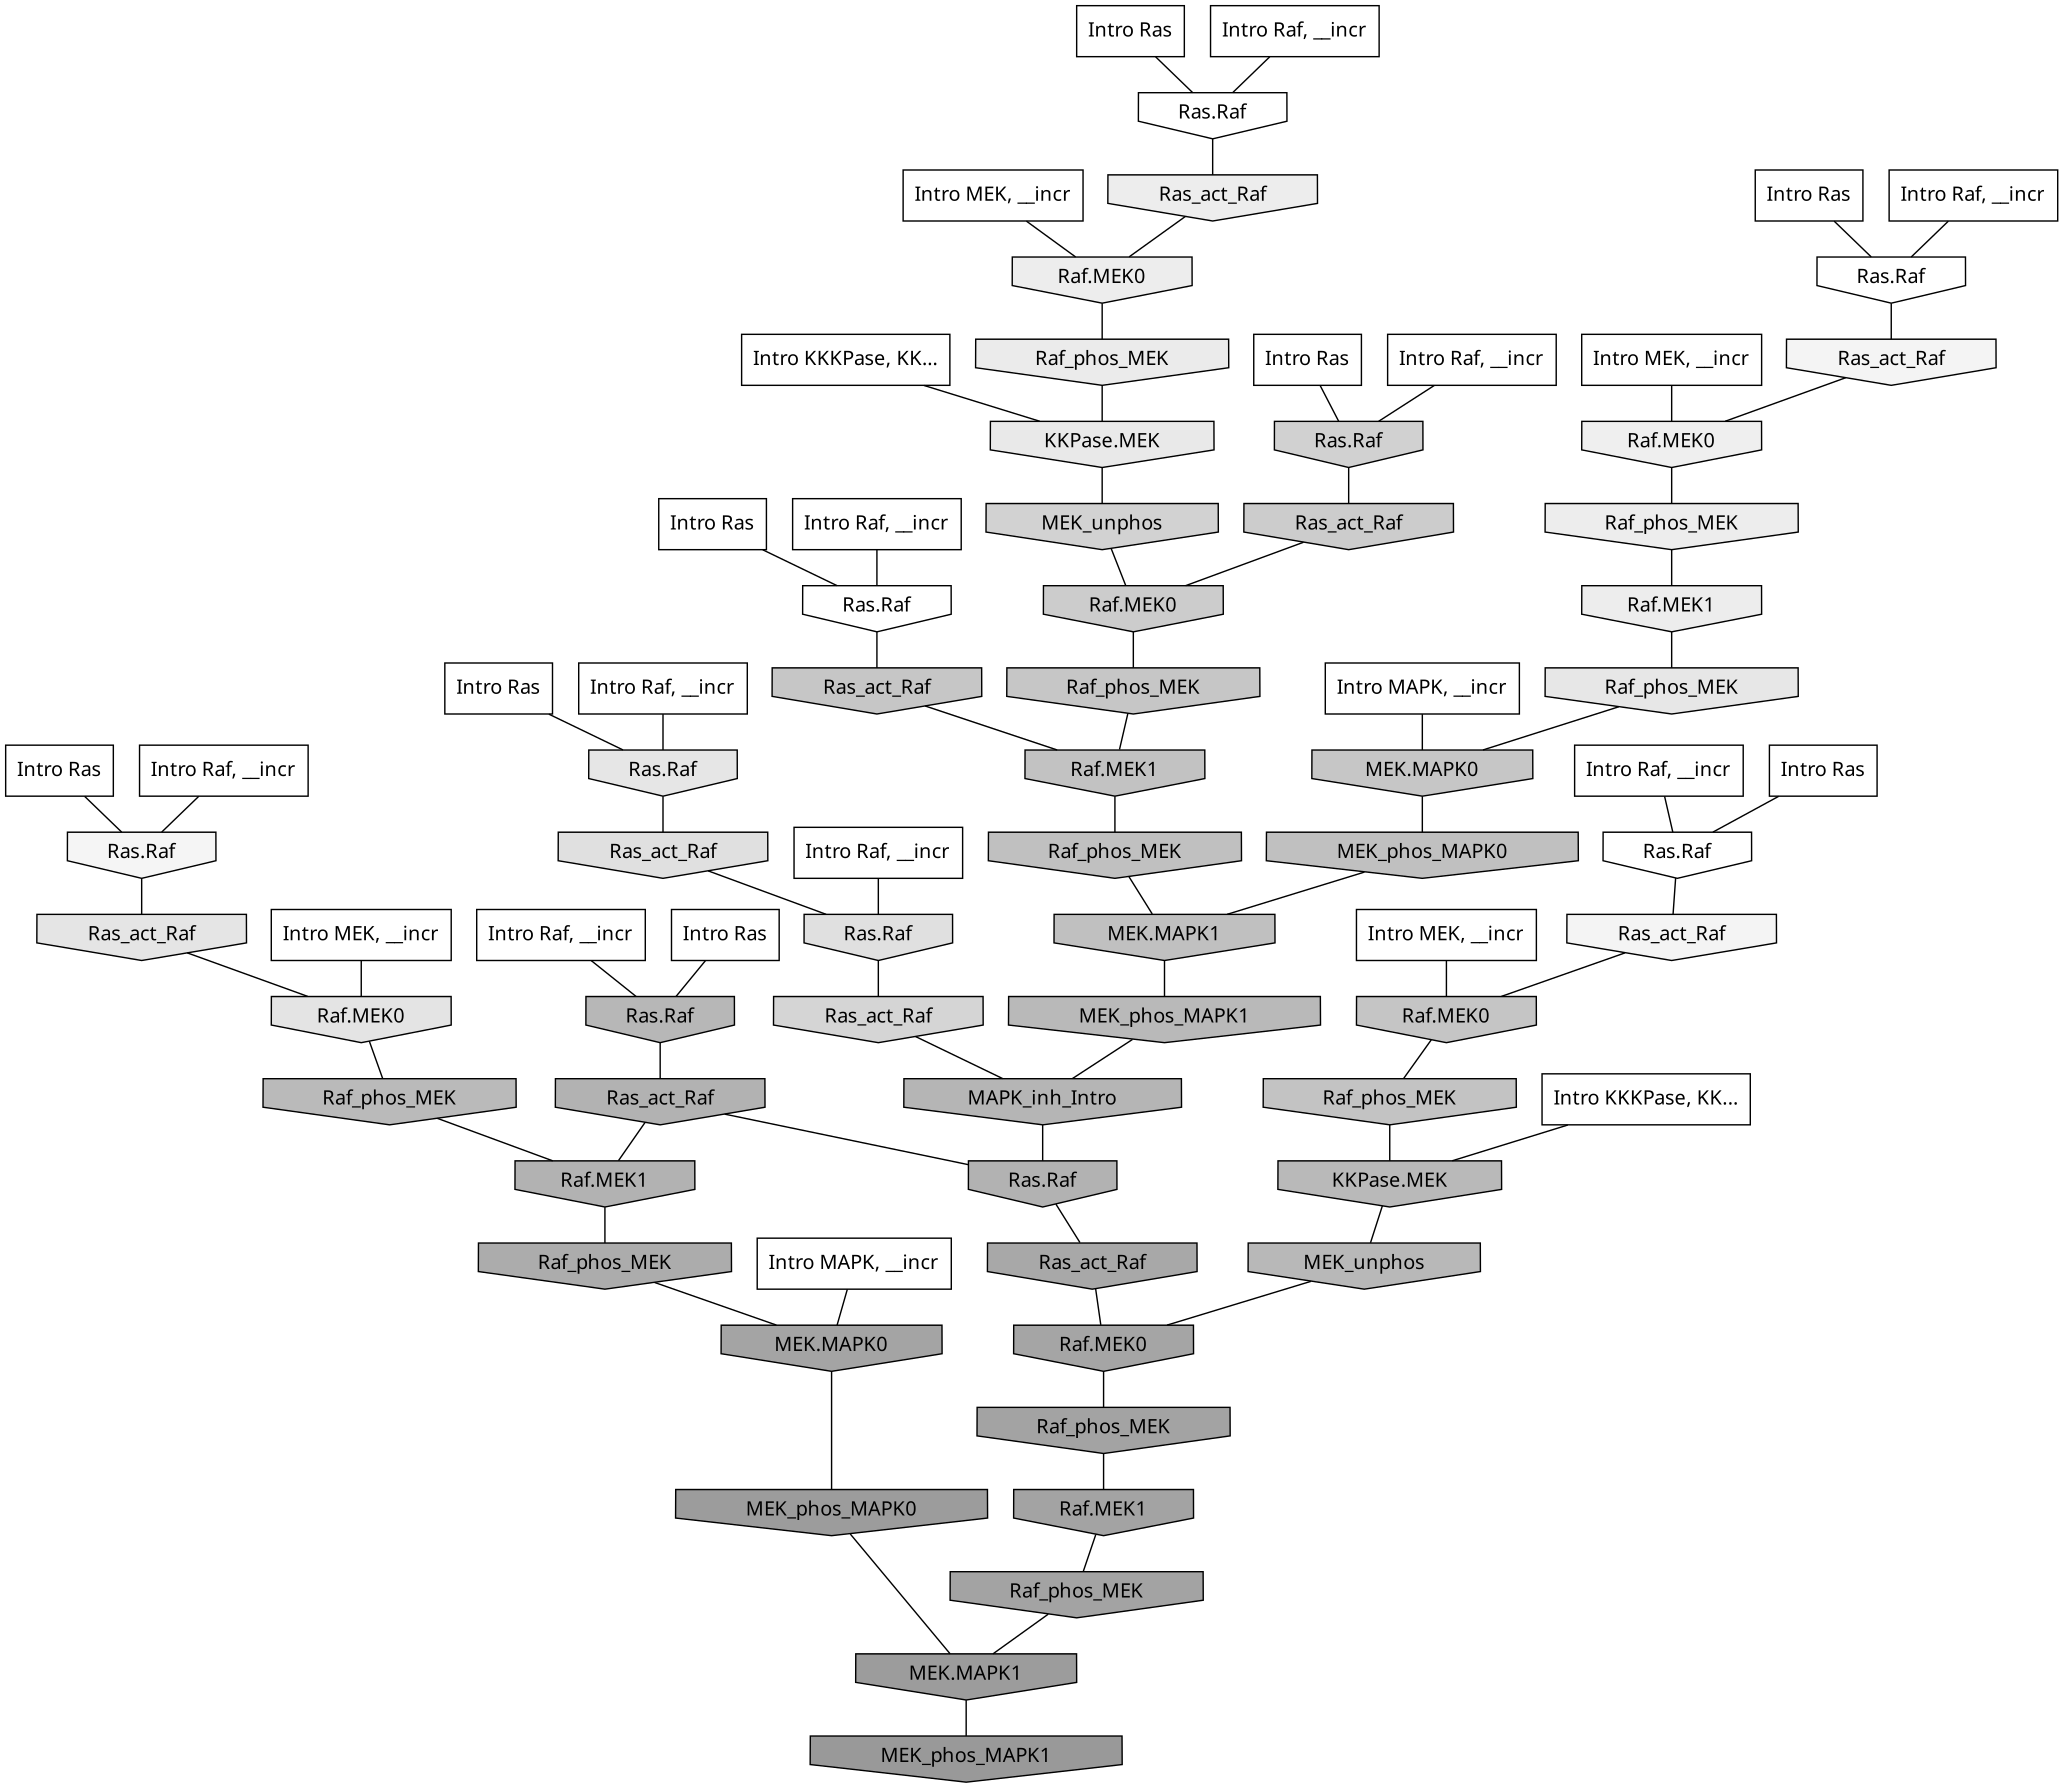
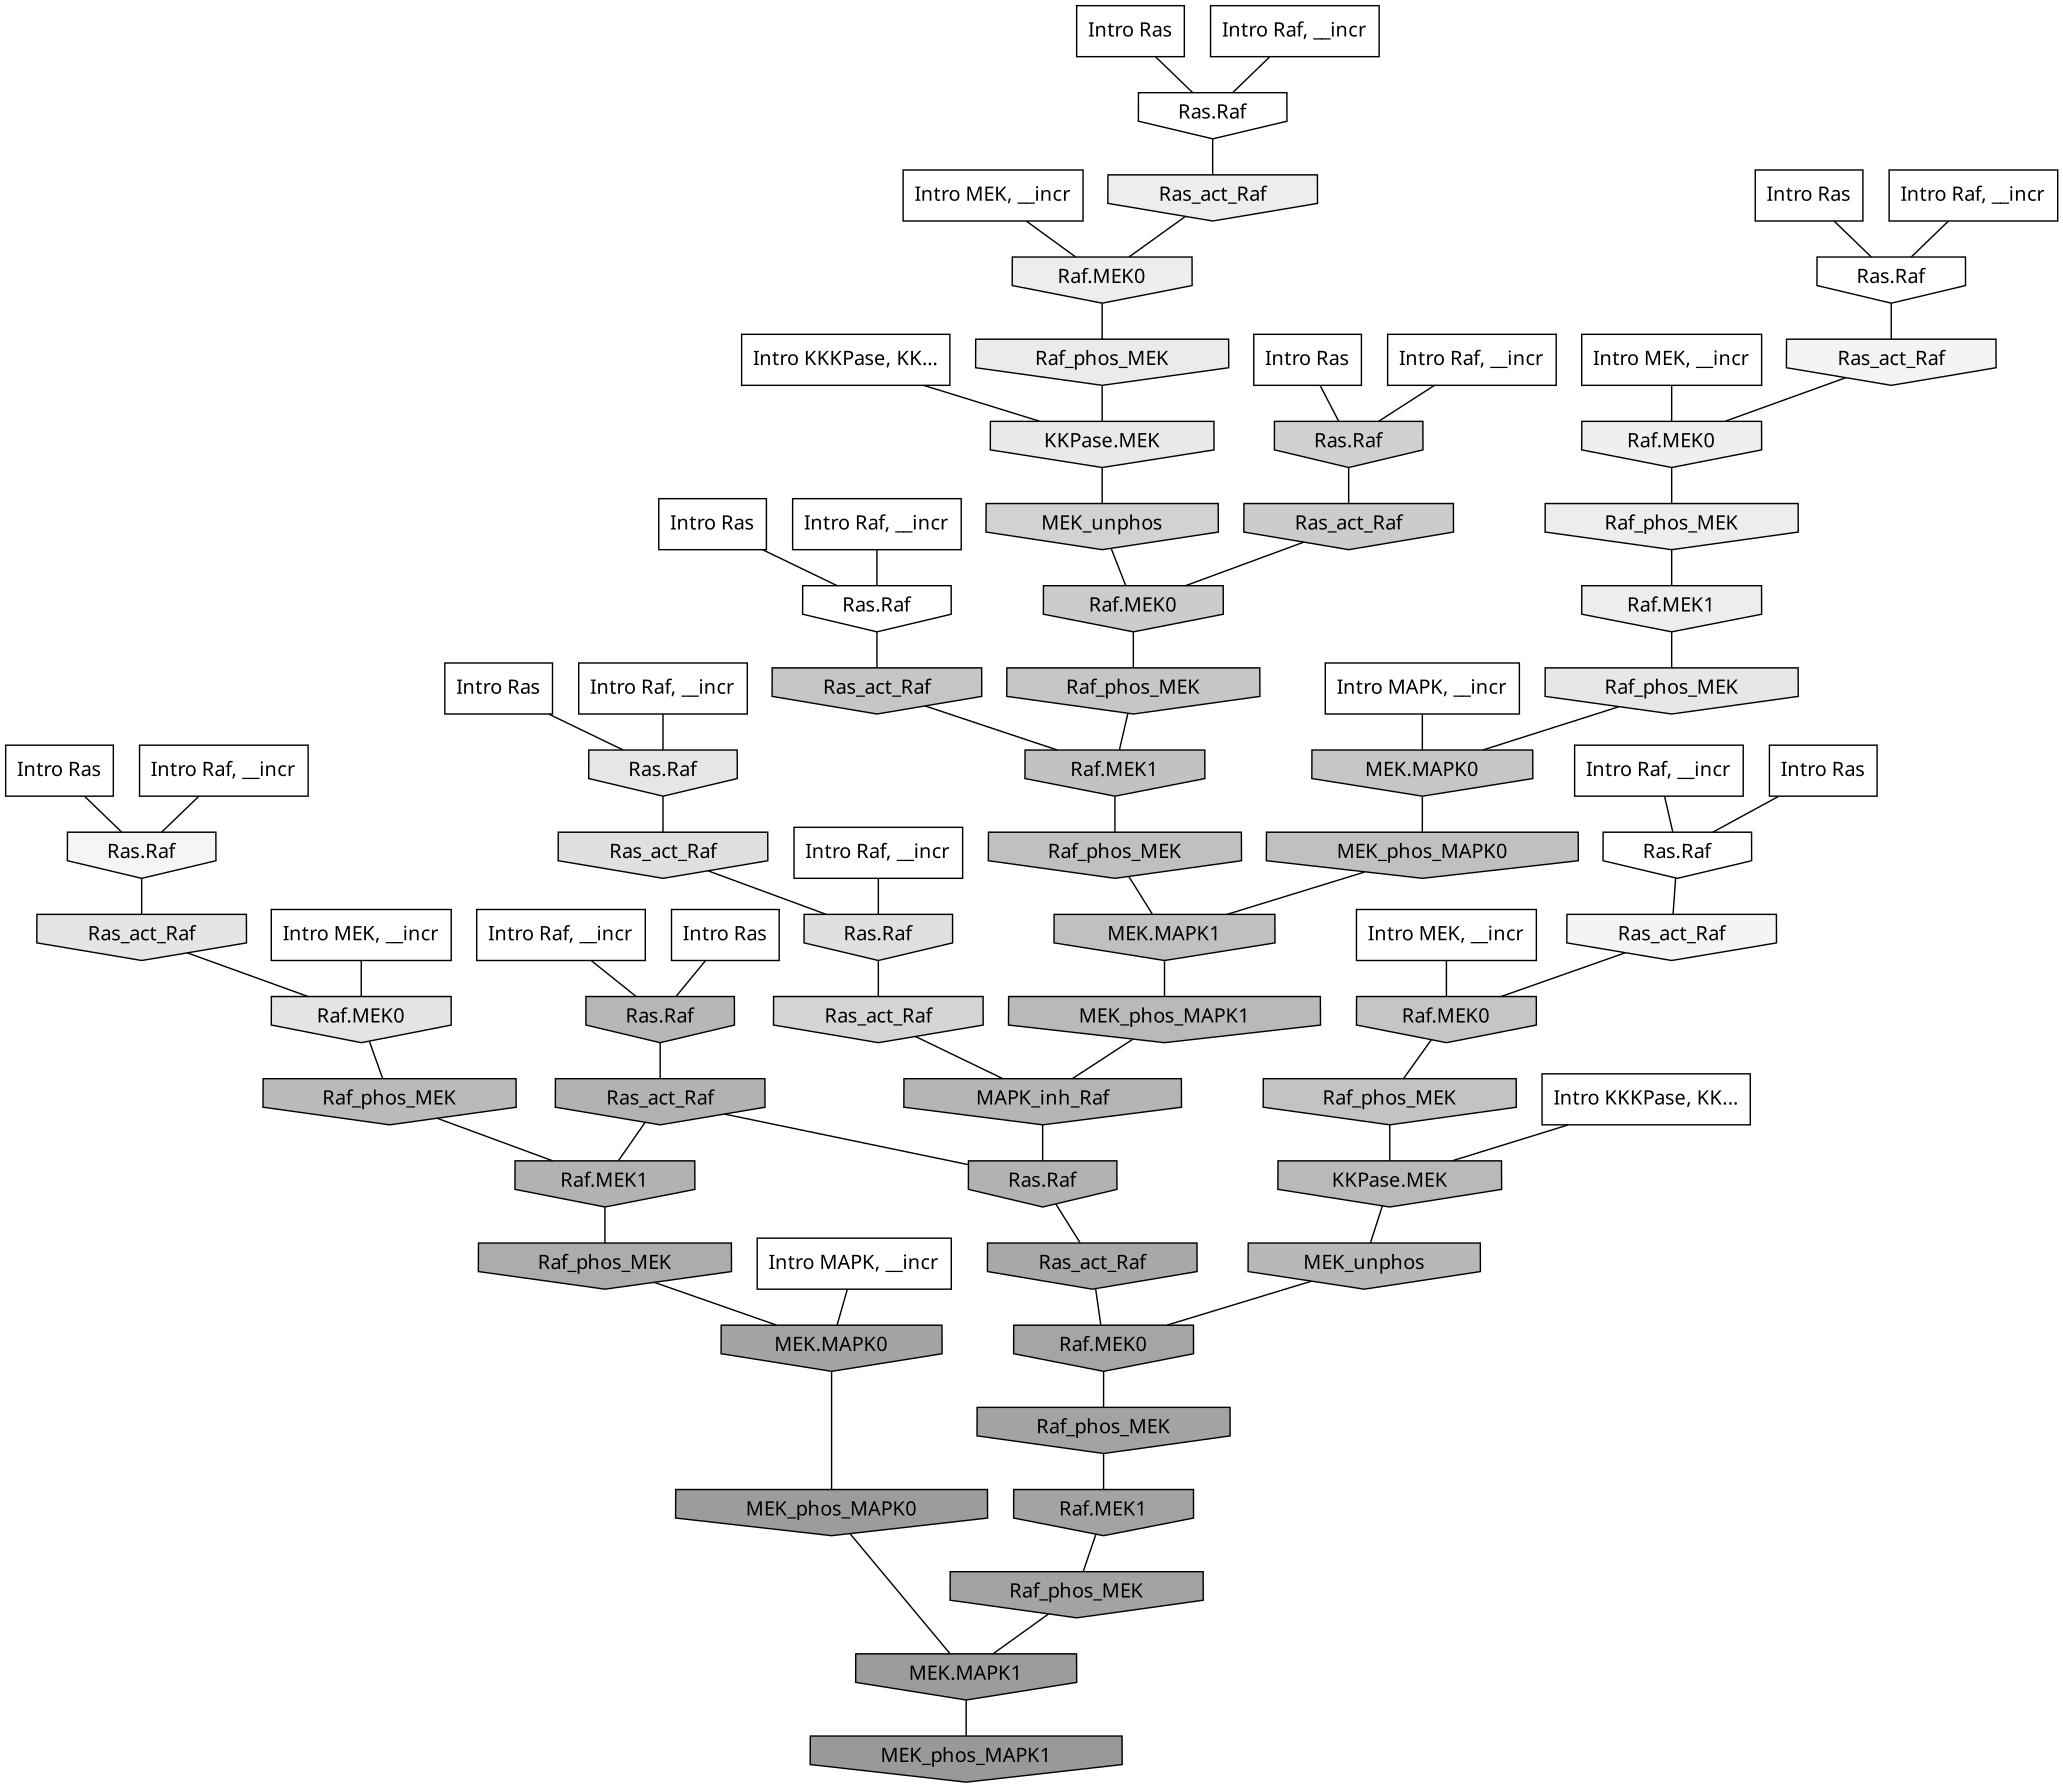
node "MAPK_inh_Intro": label "MAPK_inh_Intro" -> "MAPK_inh_Raf"
